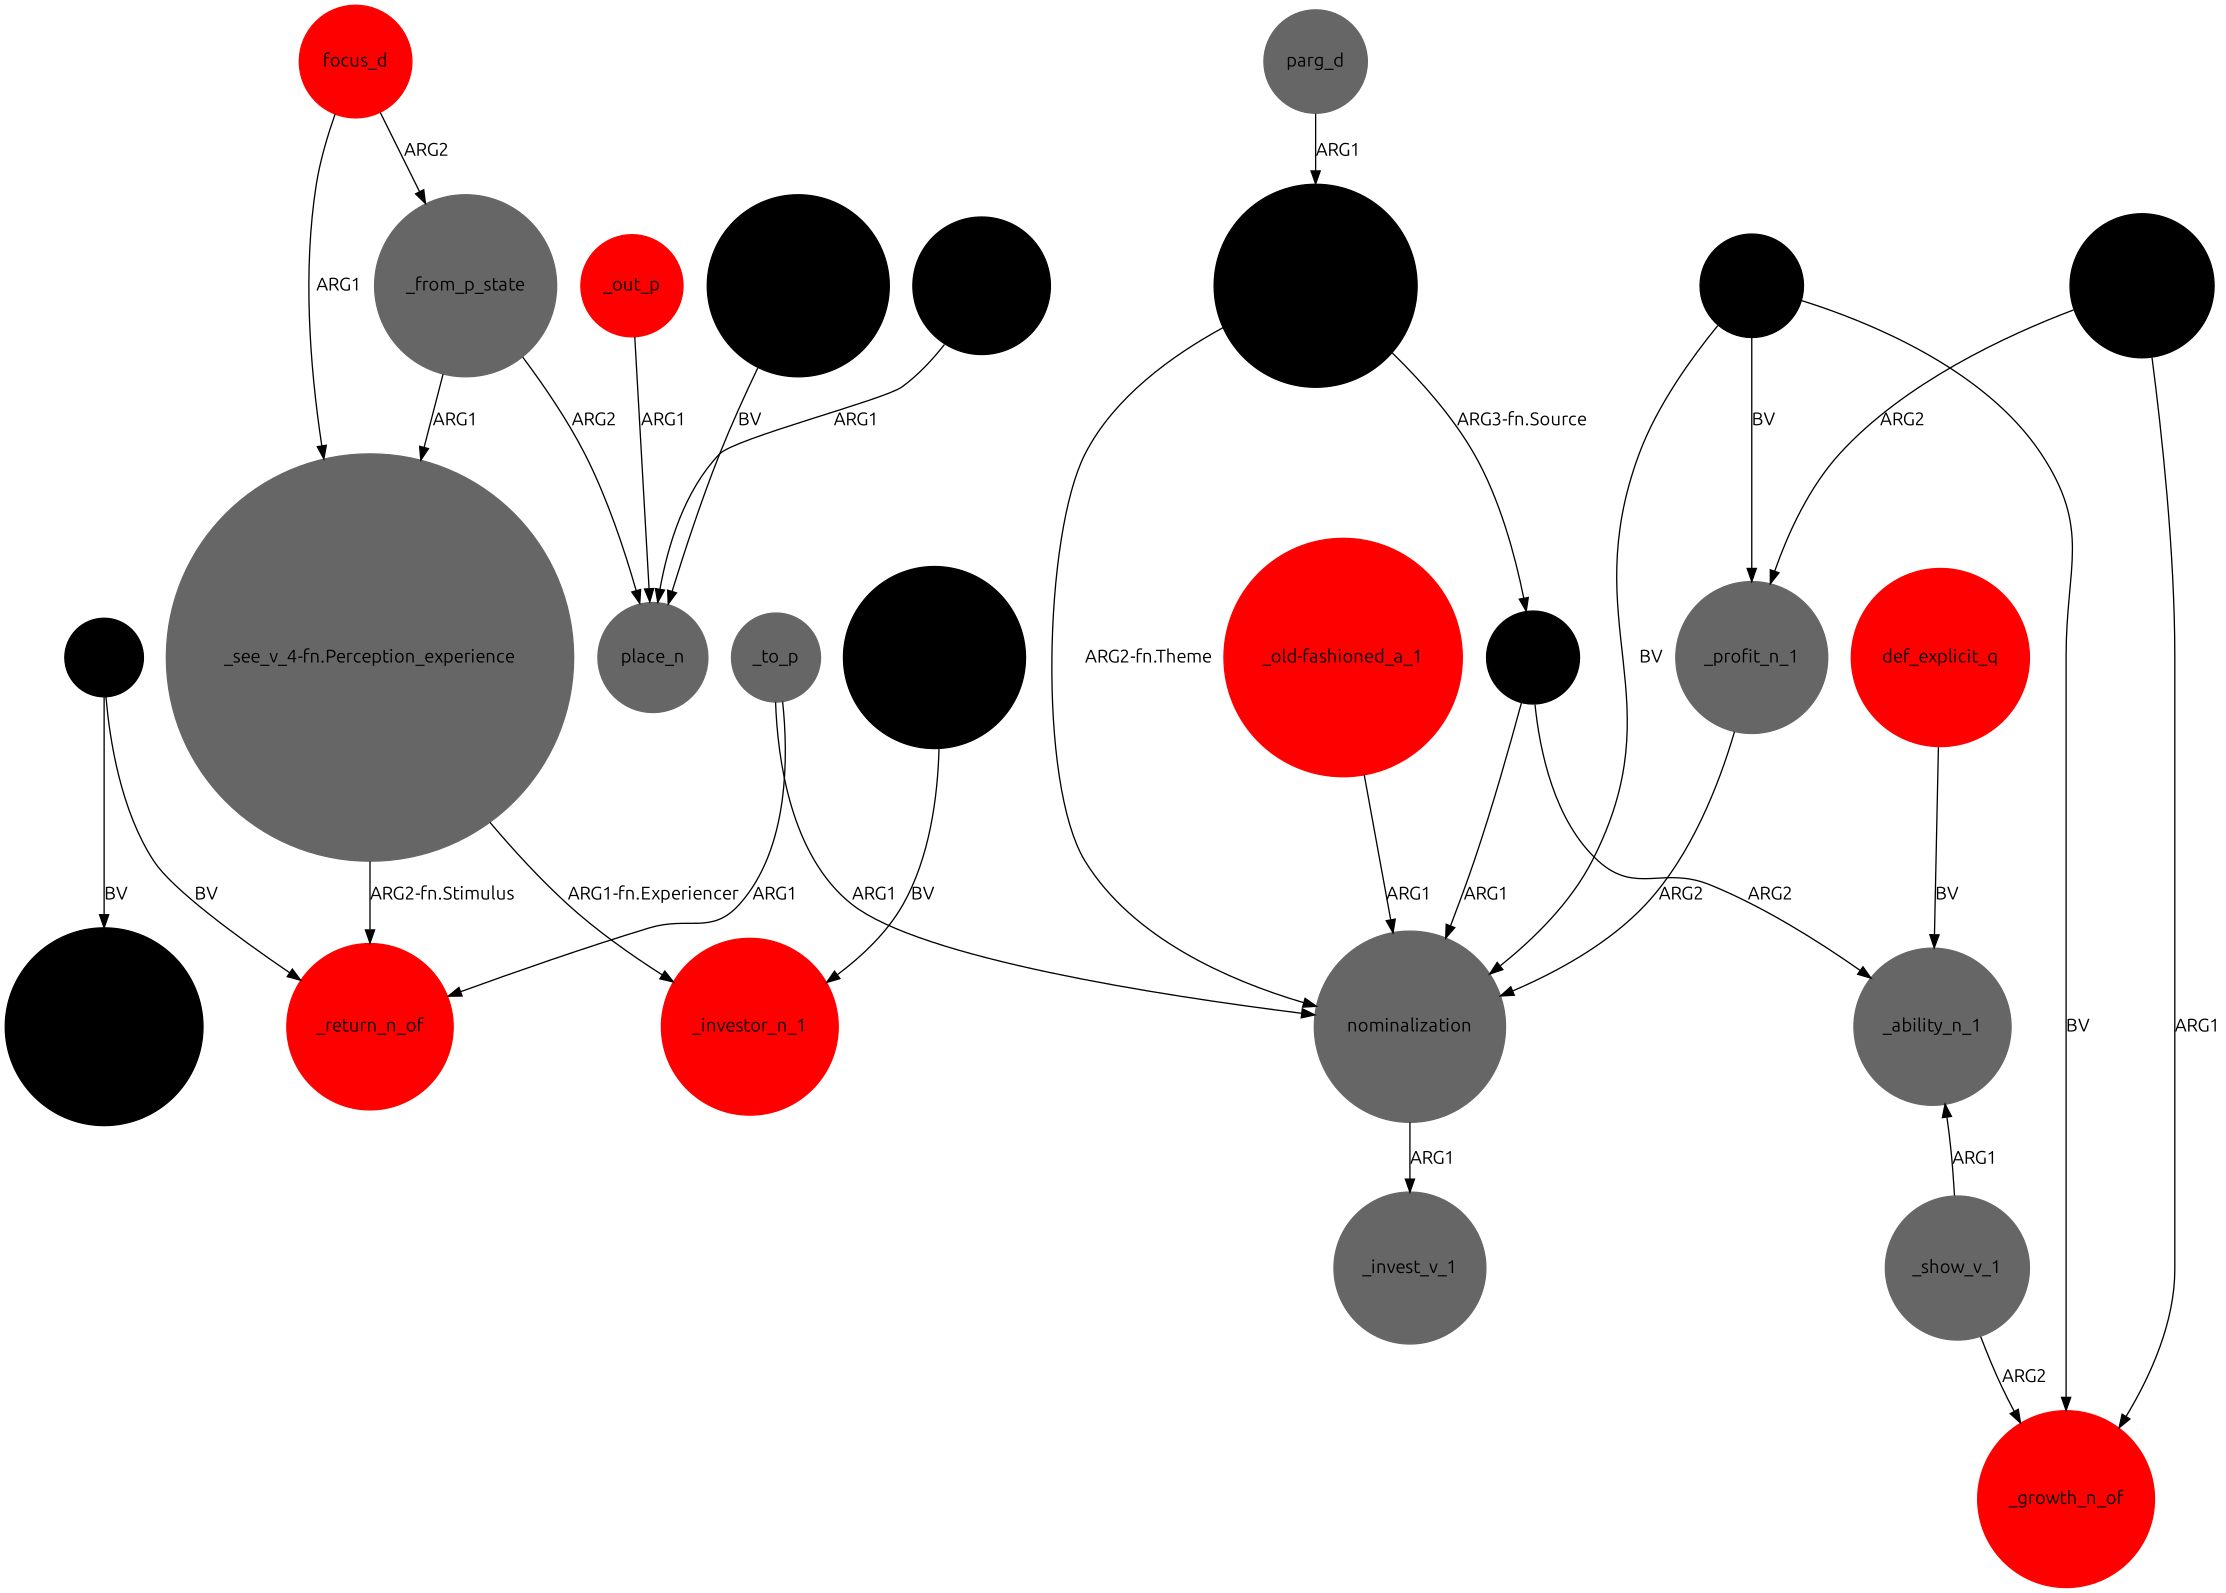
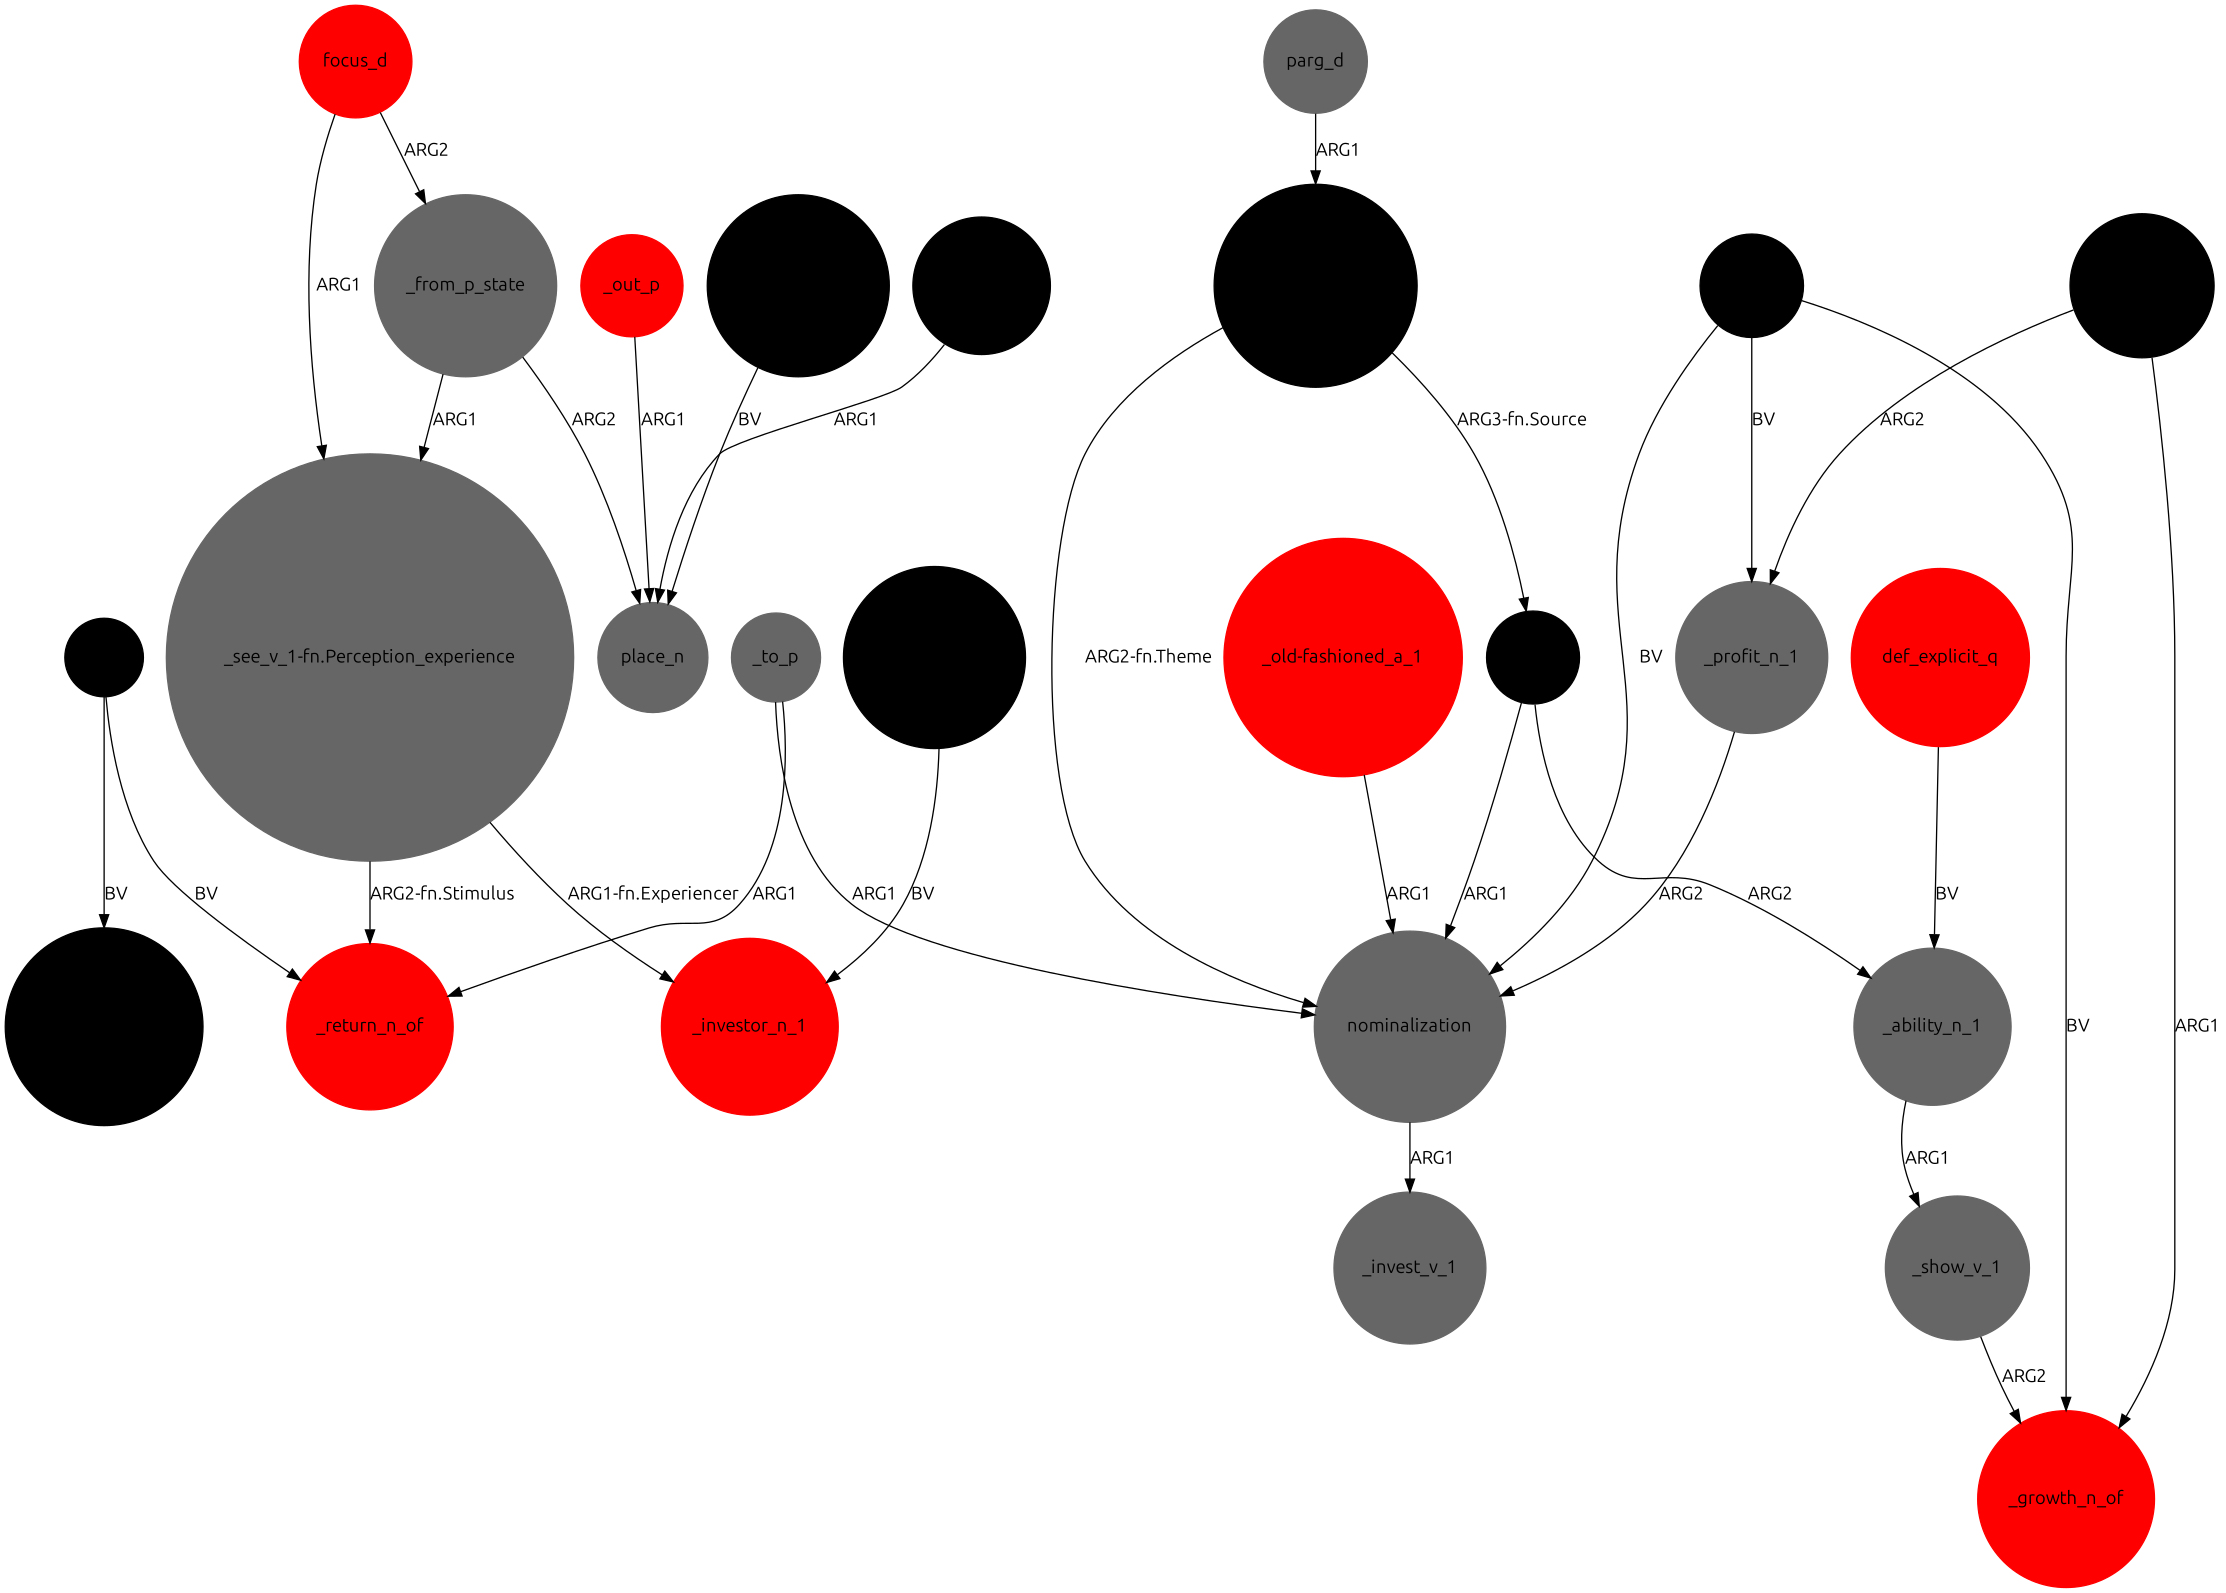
node "_see_v_4-fn.Perception_experience": label "_see_v_4-fn.Perception_experience" -> "_see_v_1-fn.Perception_experience"
edge "_show_v_1" -> "_ability_n_1": reversed
